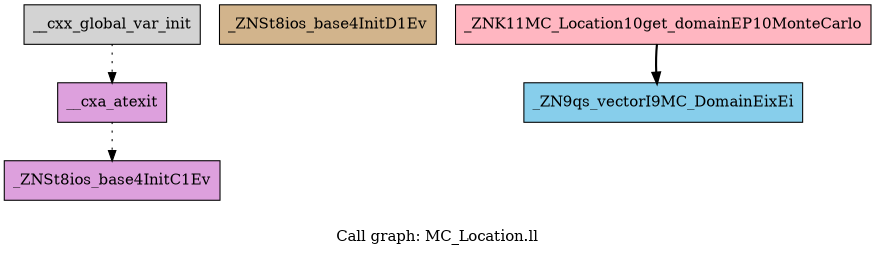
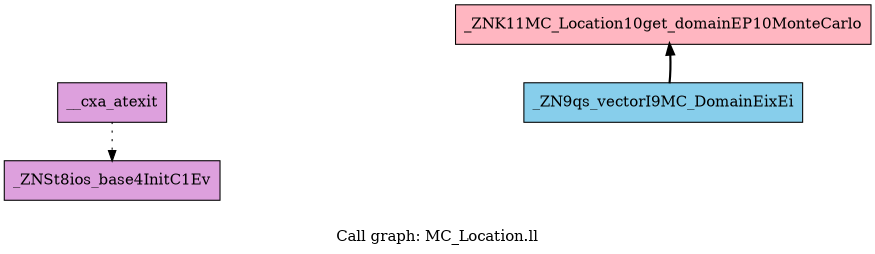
node "__cxx_global_var_init": removed
node "_ZNSt8ios_base4InitD1Ev": removed
edge "_ZNK11MC_Location10get_domainEP10MonteCarlo" -> "_ZN9qs_vectorI9MC_DomainEixEi": reversed
